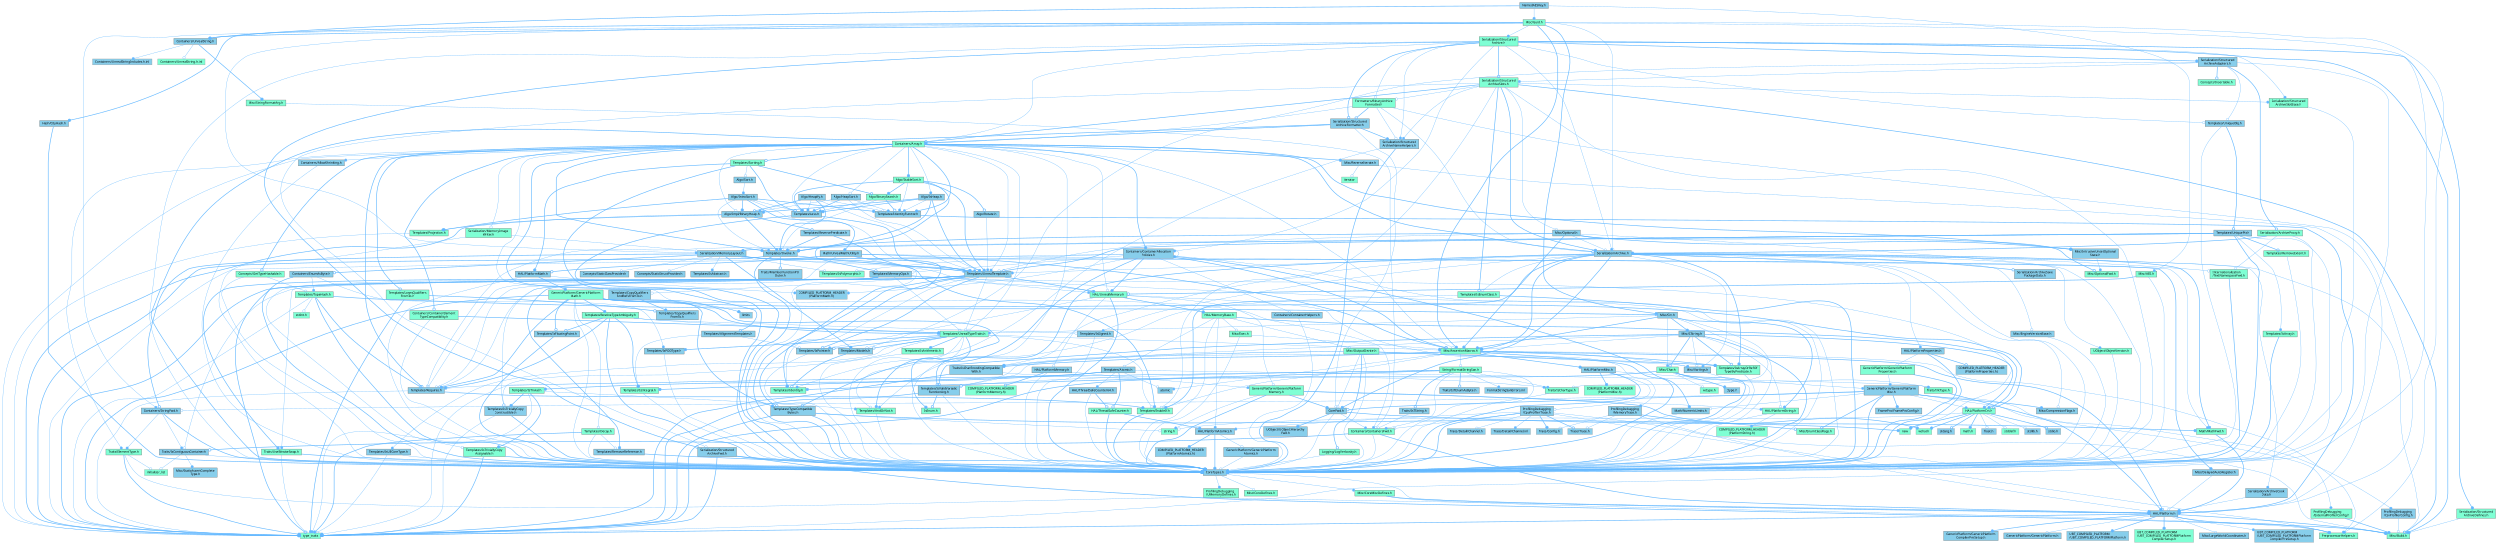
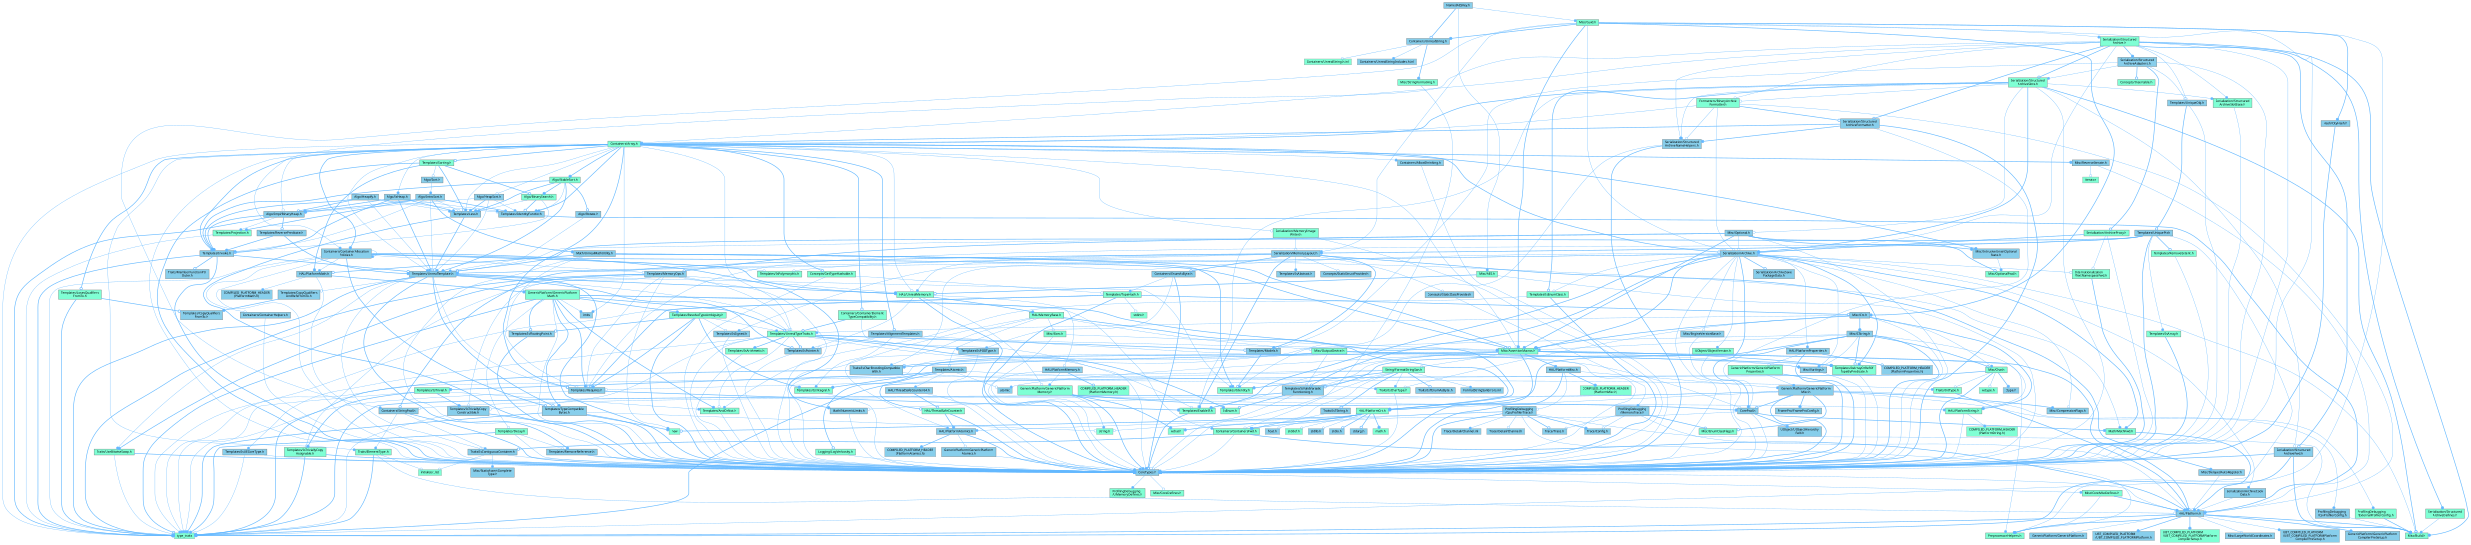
edge "Containers/ContainerAllocation Policies.h" -> "COMPILED_PLATFORM_HEADER (PlatformMath.h)": now "Containers/ContainerAllocation Policies.h" -> "HAL/PlatformMath.h"
edge "HAL/UnrealMemory.h" -> "ProfilingDebugging /MemoryTrace.h": now "Concepts/StaticClassProvider.h" -> "ProfilingDebugging /MemoryTrace.h"
edge "Templates/AlignmentTemplates.h" -> "CoreTypes.h": added
